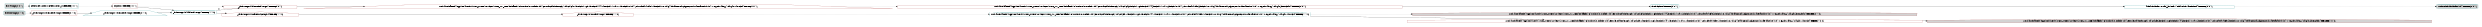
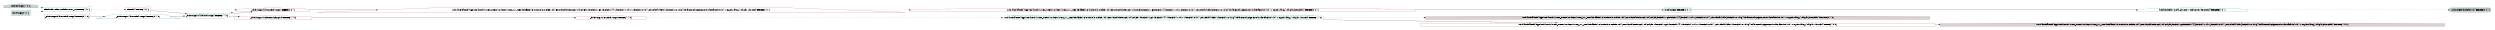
node "testRestartManager['1', '0', '0']": added
node "testRestartManager['0', '1', '0']": removed
